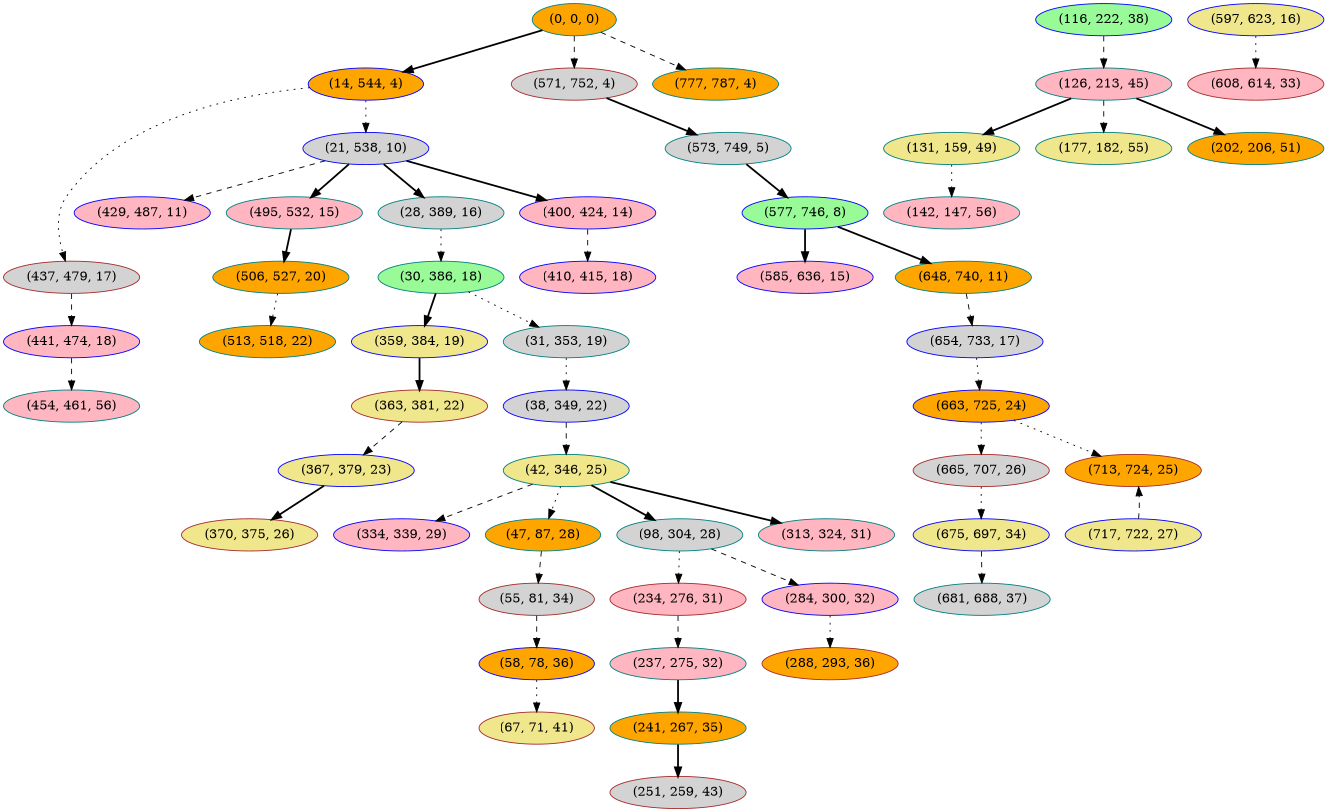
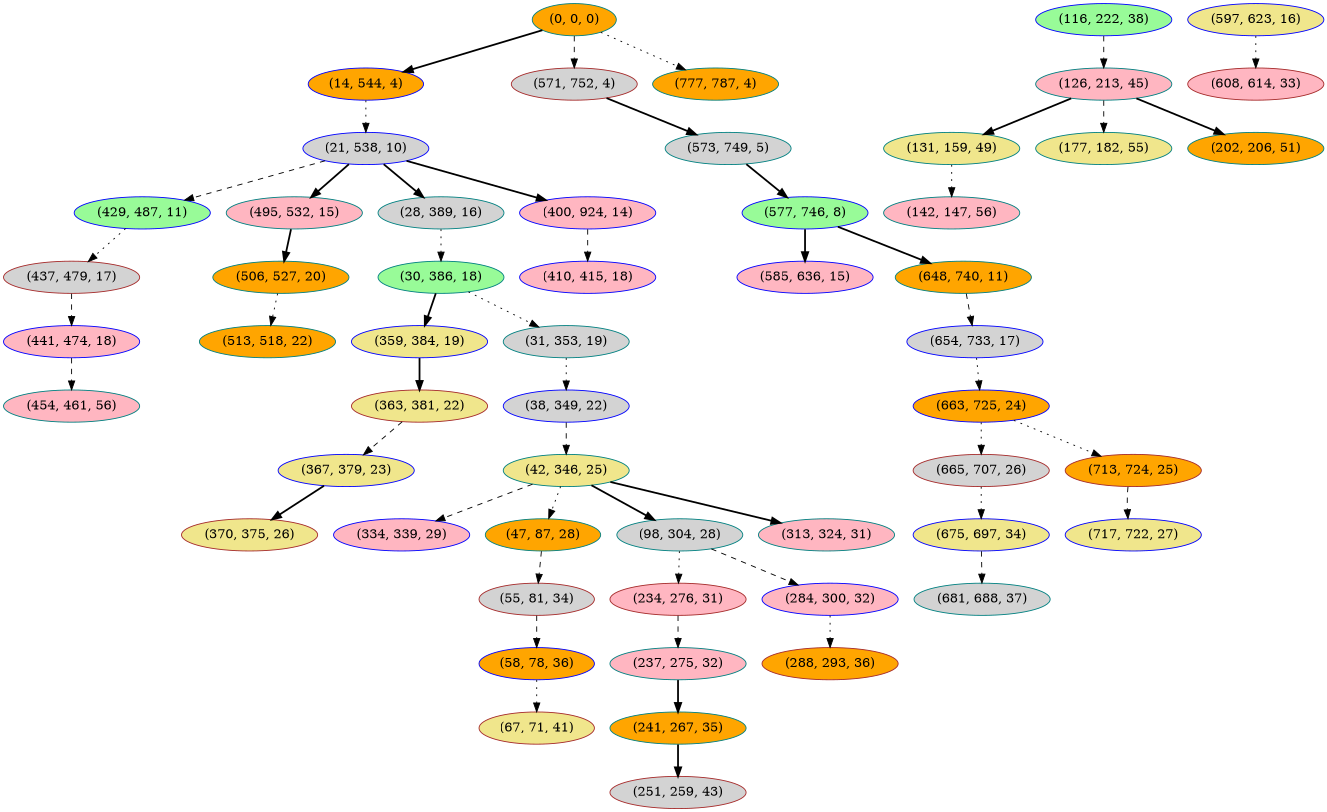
edge "(0, 0, 0)" -> "(777, 787, 4)": style dashed -> dotted
edge "(14, 544, 4)" -> "(437, 479, 17)": now "(429, 487, 11)" -> "(437, 479, 17)"
node "(429, 487, 11)": fillcolor lightpink -> palegreen
node "(400, 424, 14)": label "(400, 424, 14)" -> "(400, 924, 14)"
edge "(717, 722, 27)" -> "(713, 724, 25)": reversed
